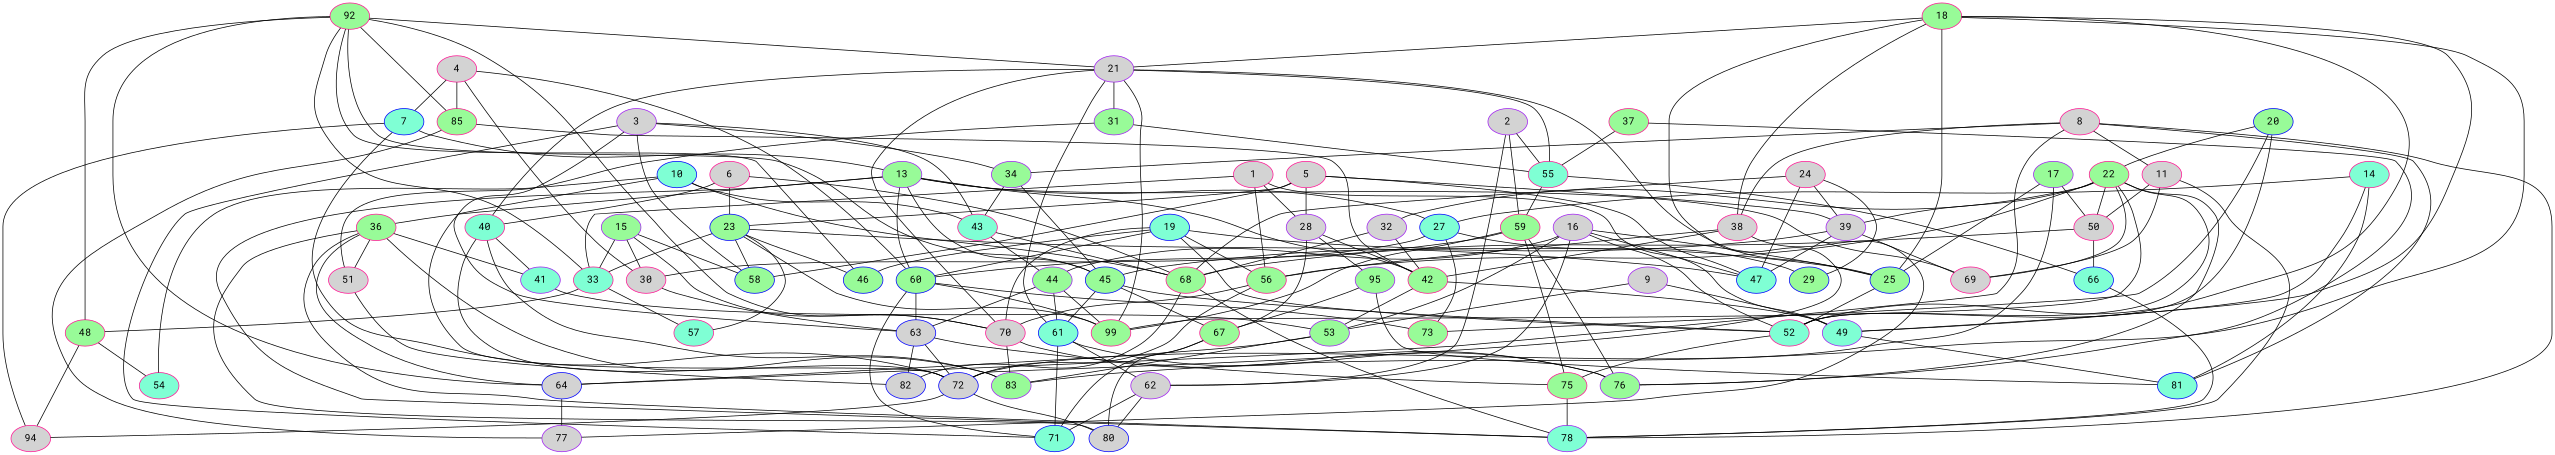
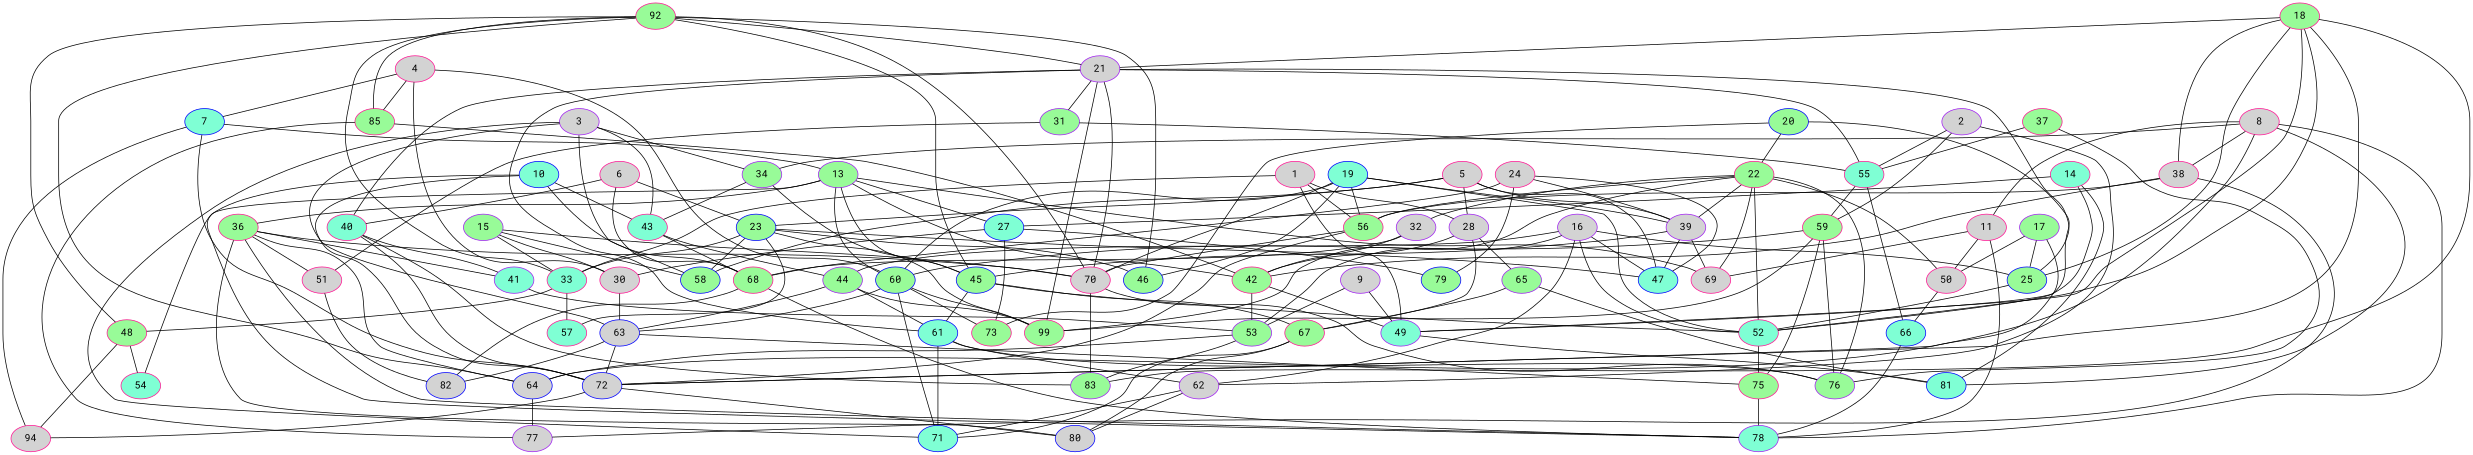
edge "50" -- "68": removed
edge "19" -- "25": now "19" -- "39"
node "95": label "95" -> "65"
node "29": label "29" -> "79"
edge "36" -- "83": now "36" -- "70"
